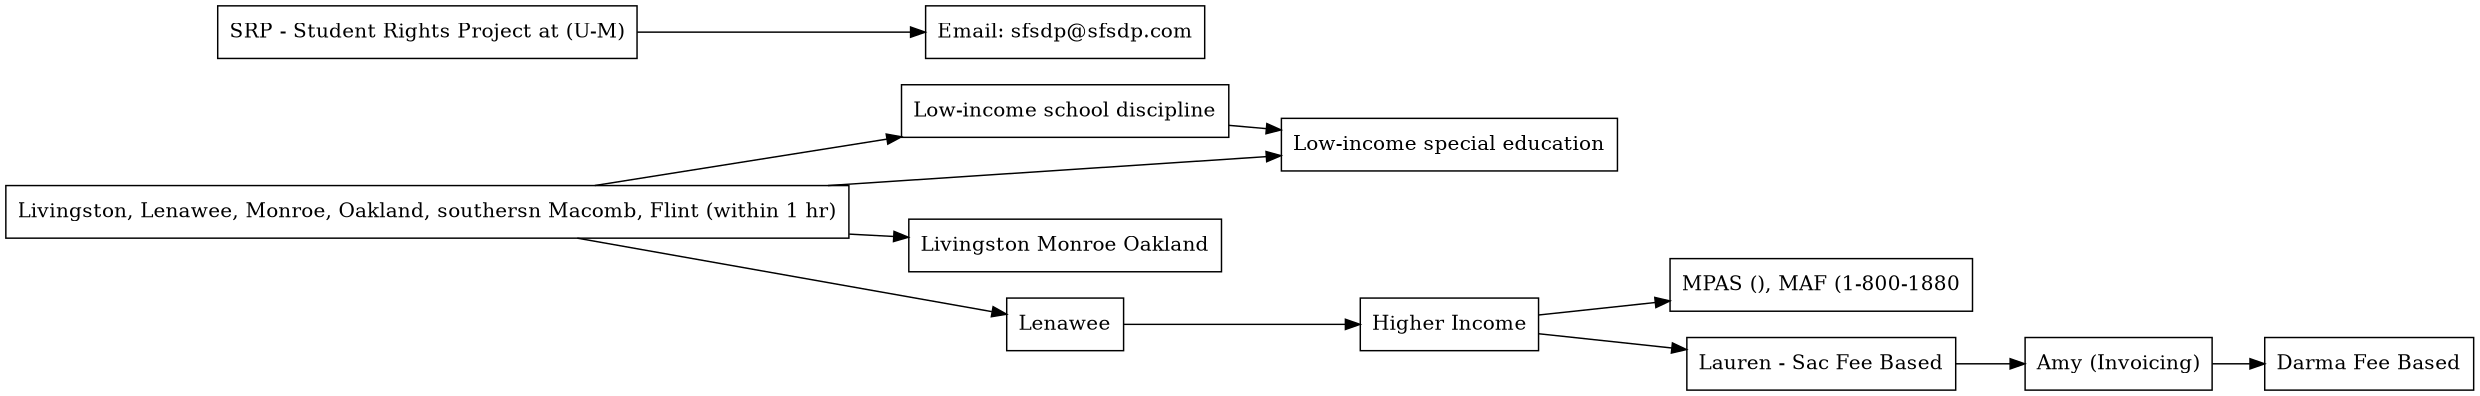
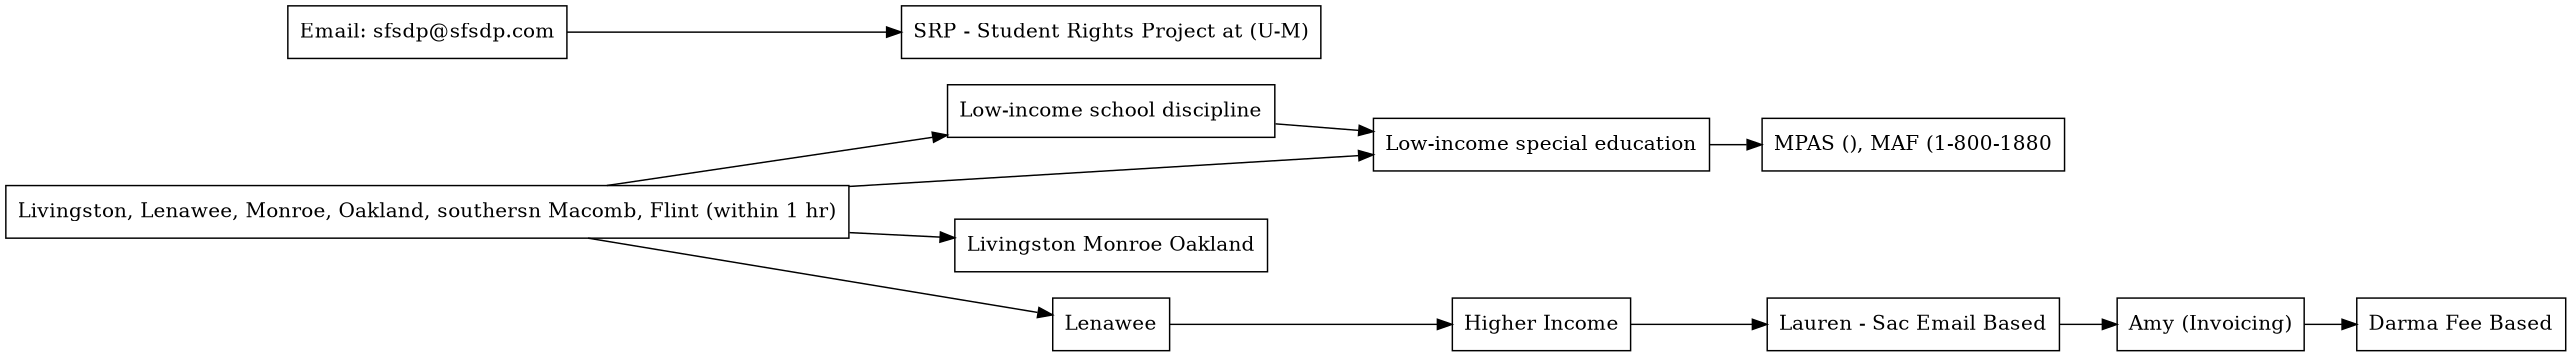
edge "SRP - Student Rights Project at (U-M)" -> "Email: sfsdp@sfsdp.com": reversed
edge "Higher Income" -> "MPAS (), MAF (1-800-1880": now "Low-income special education" -> "MPAS (), MAF (1-800-1880"
node "Lauren - Sac Fee Based": label "Lauren - Sac Fee Based" -> "Lauren - Sac Email Based"
